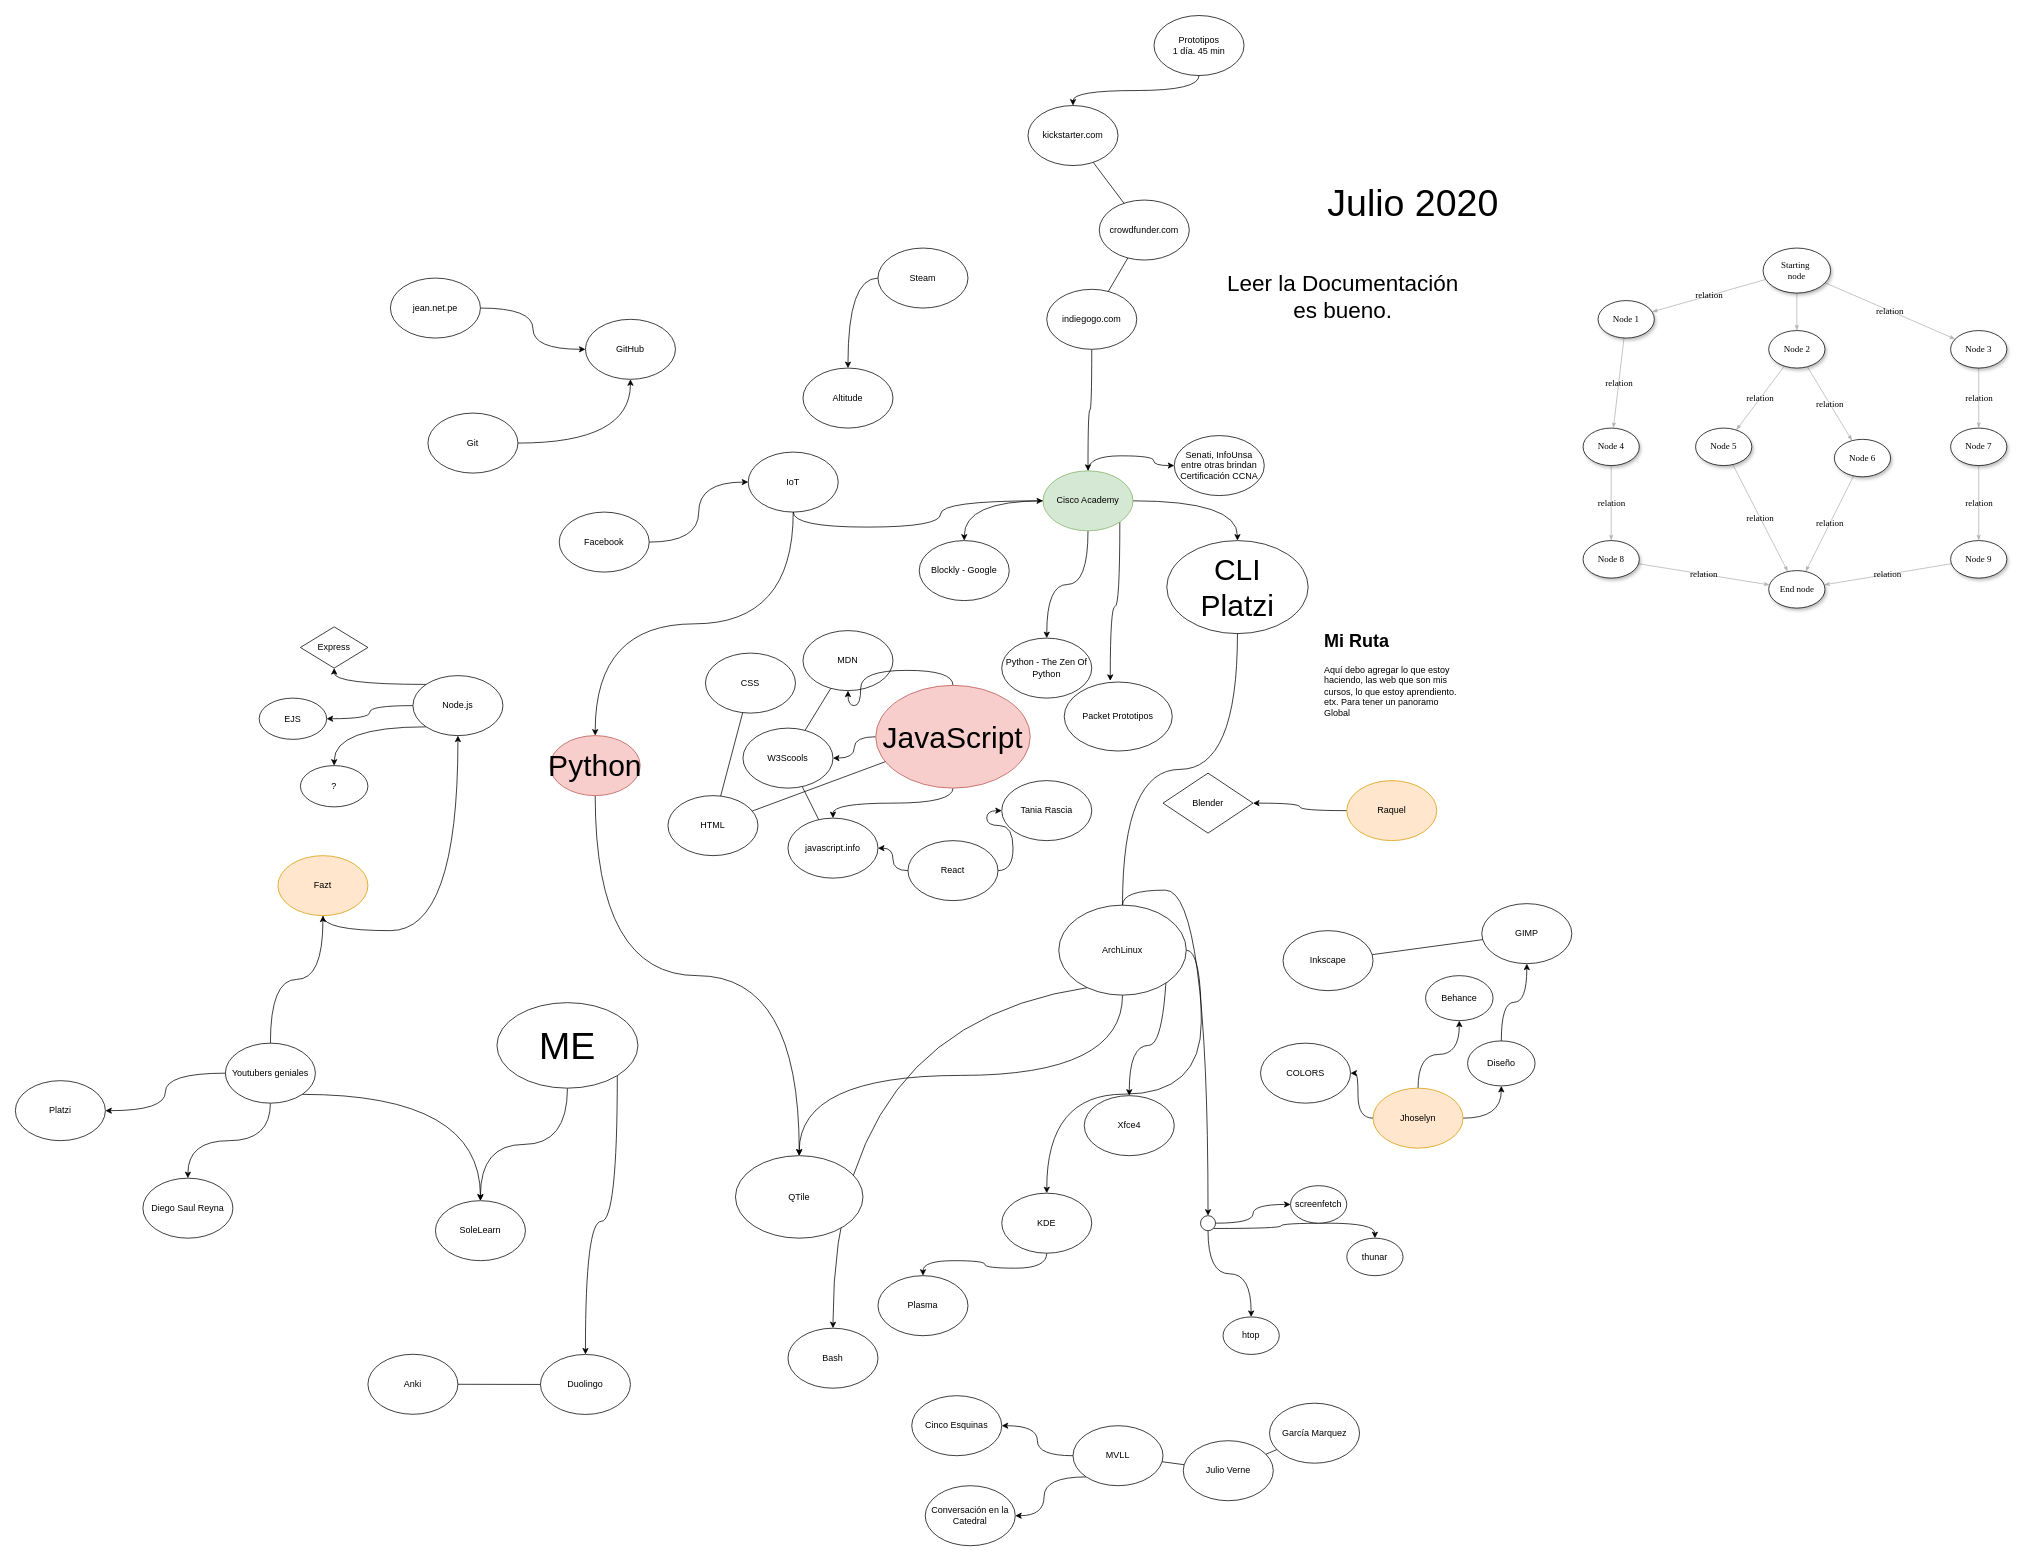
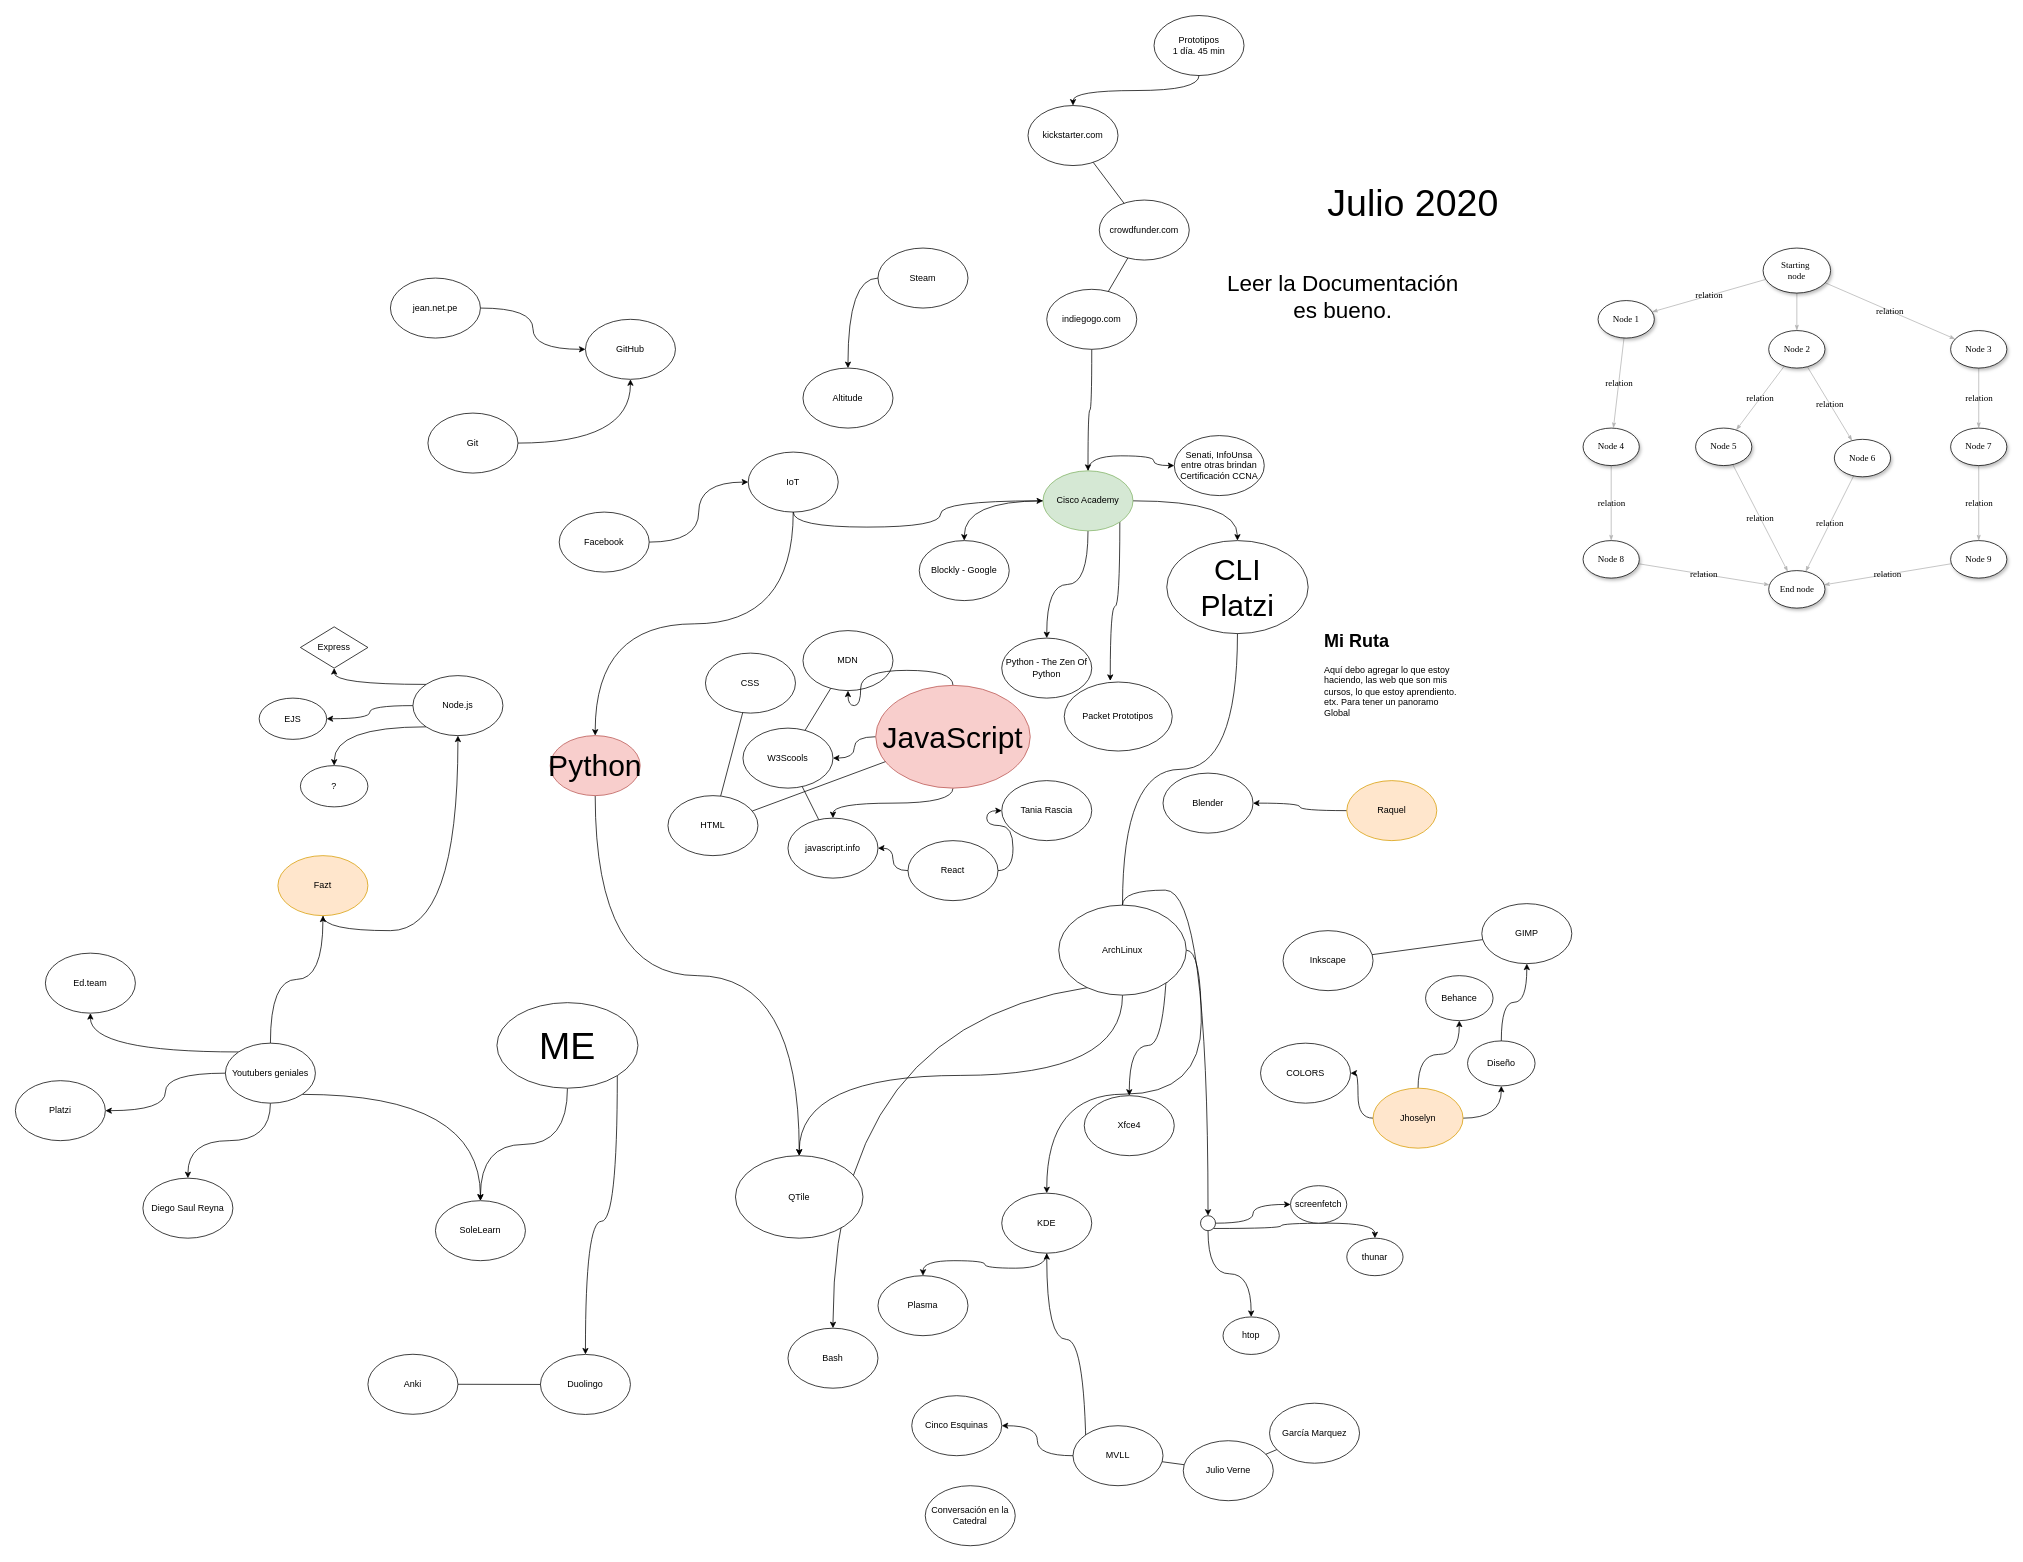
node "Blender": shape diamond -> ellipse
node "Ed.team": added
edge "Youtubers geniales" -> "Ed.team": added
edge "MVLL" -> "Conversación en la Catedral": now "MVLL" -> "KDE"
